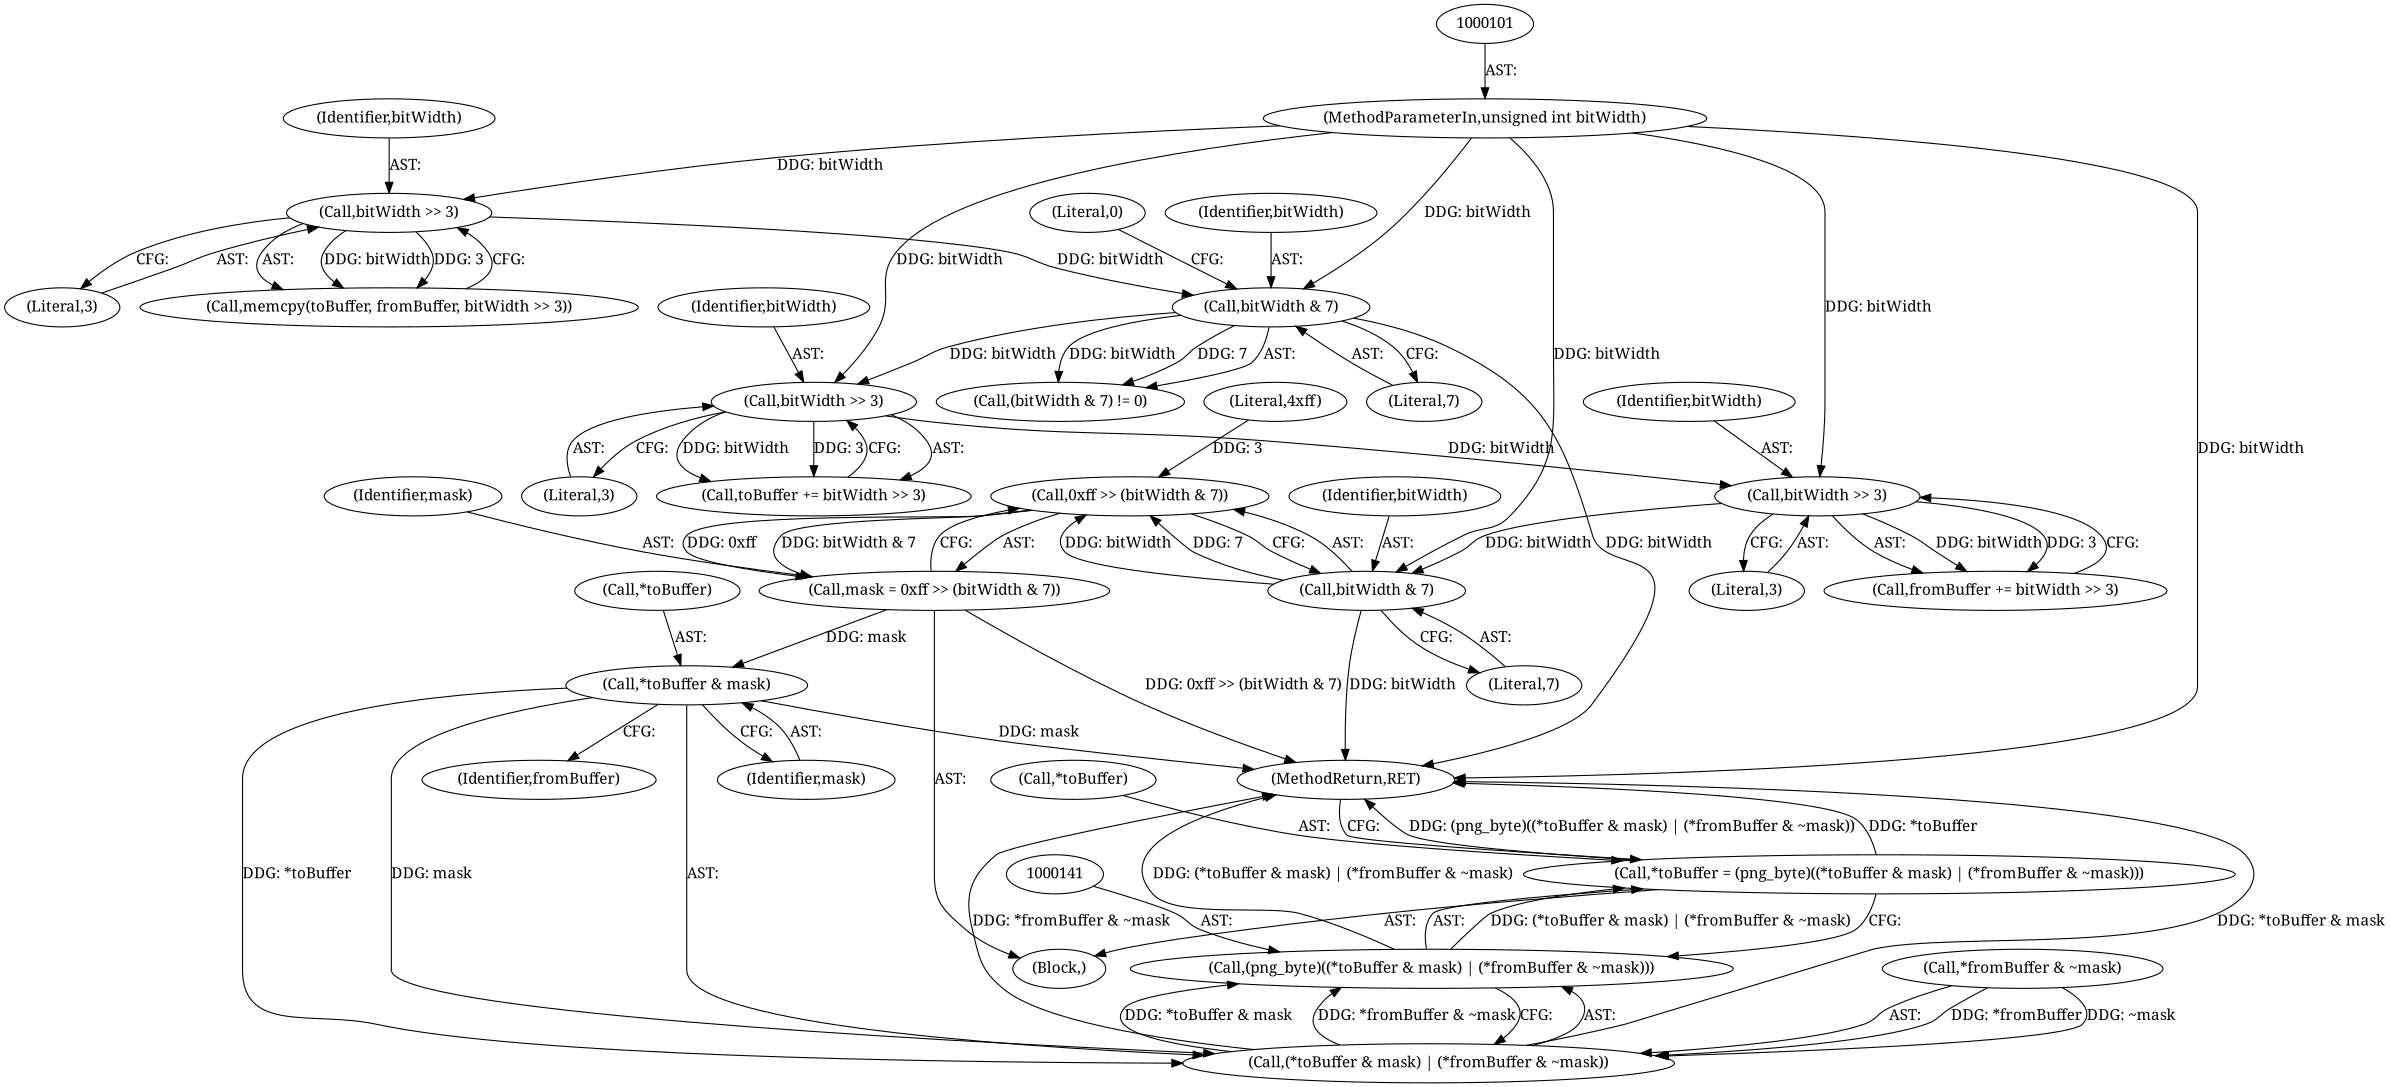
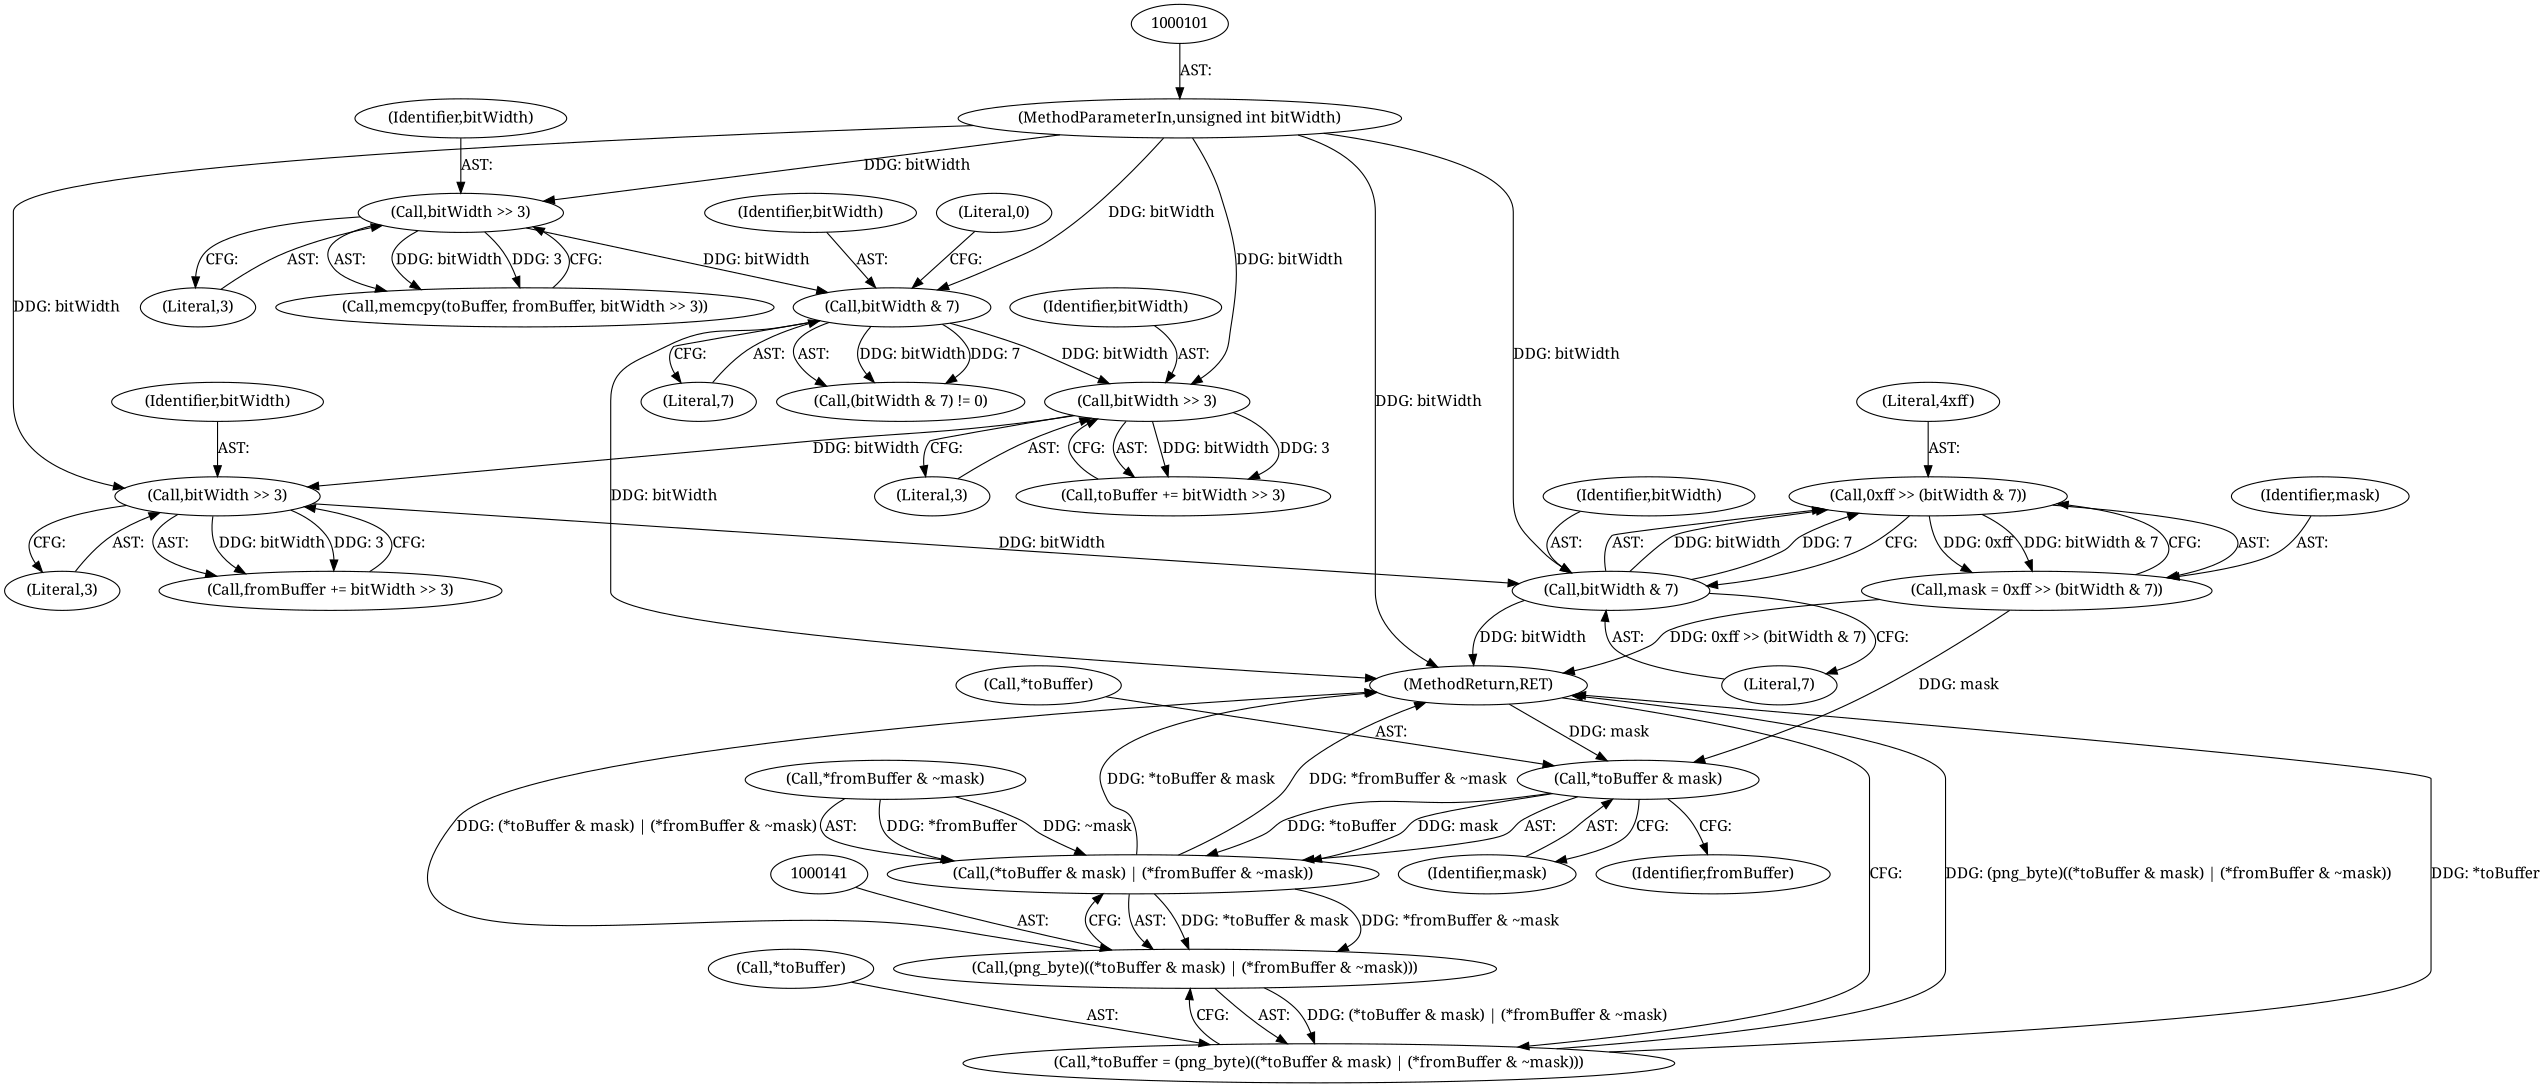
edge "(Literal,4xff)" -> "(Call,0xff >> (bitWidth & 7))": label "DDG: 3" -> "AST: "
edge "(Call,*toBuffer & mask)" -> "(MethodReturn,RET)": reversed
node "(Block,)": removed
